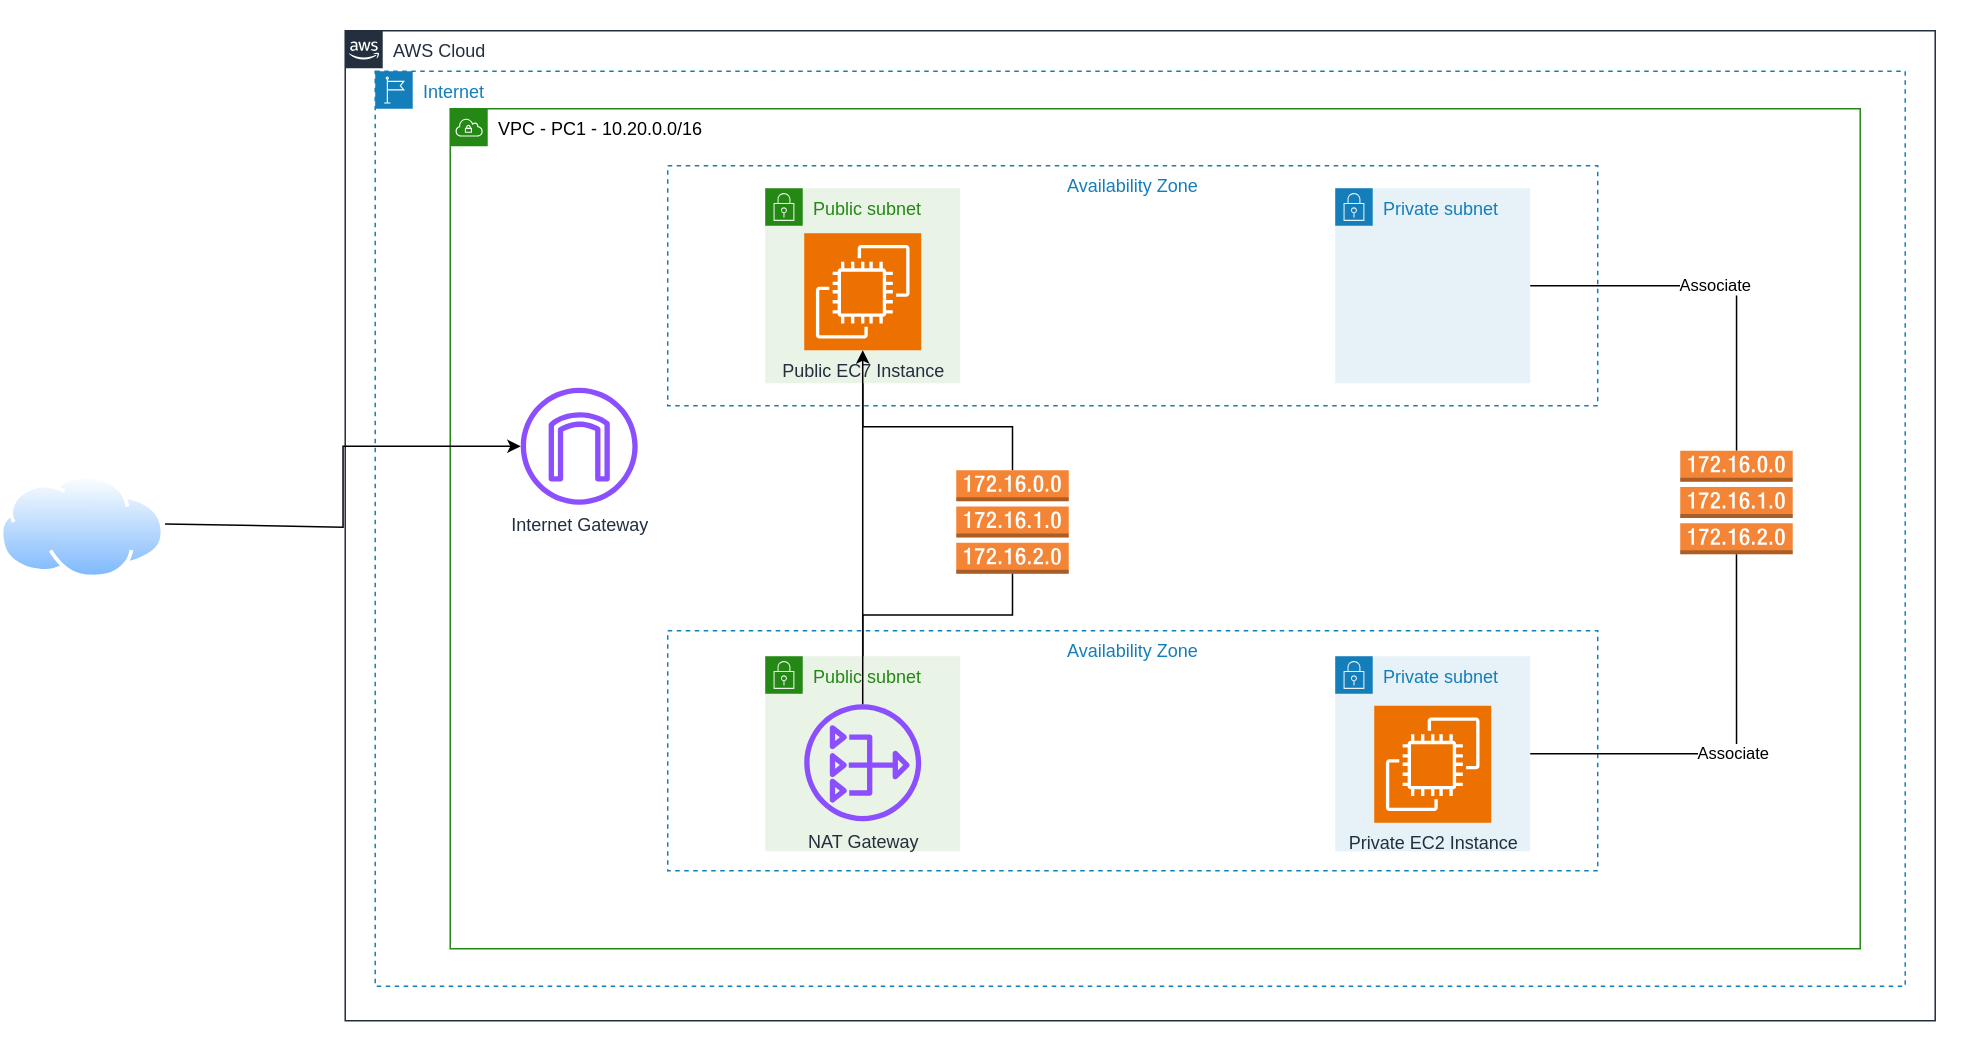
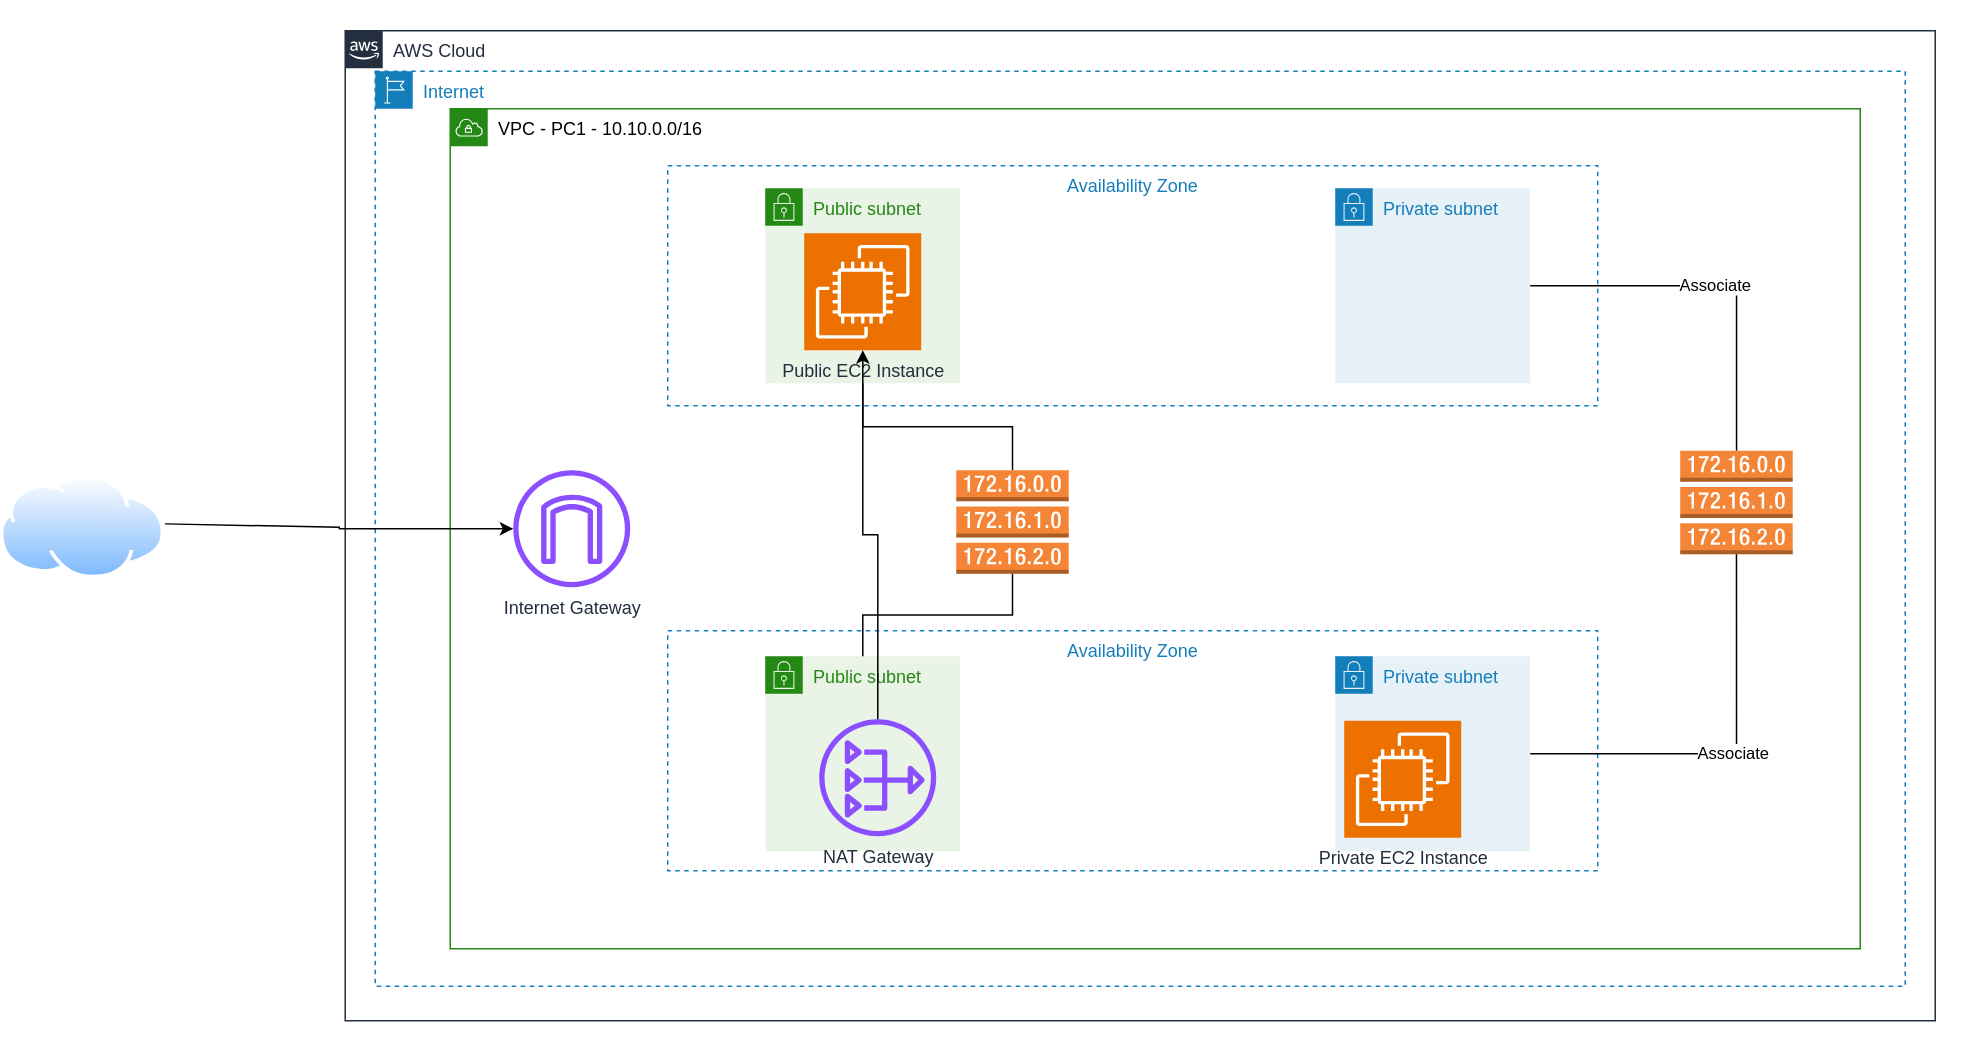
node "VPC - PC1 - 10.20.0.0/16": label "VPC - PC1 - 10.20.0.0/16" -> "VPC - PC1 - 10.10.0.0/16"
node "Public EC7 Instance": label "Public EC7 Instance" -> "Public EC2 Instance"
node "Internet Gateway": moved (579, 446) -> (572, 529)
node "NAT Gateway": moved (863, 763) -> (878, 778)
node "Private EC2 Instance": moved (1433, 764) -> (1403, 779)
